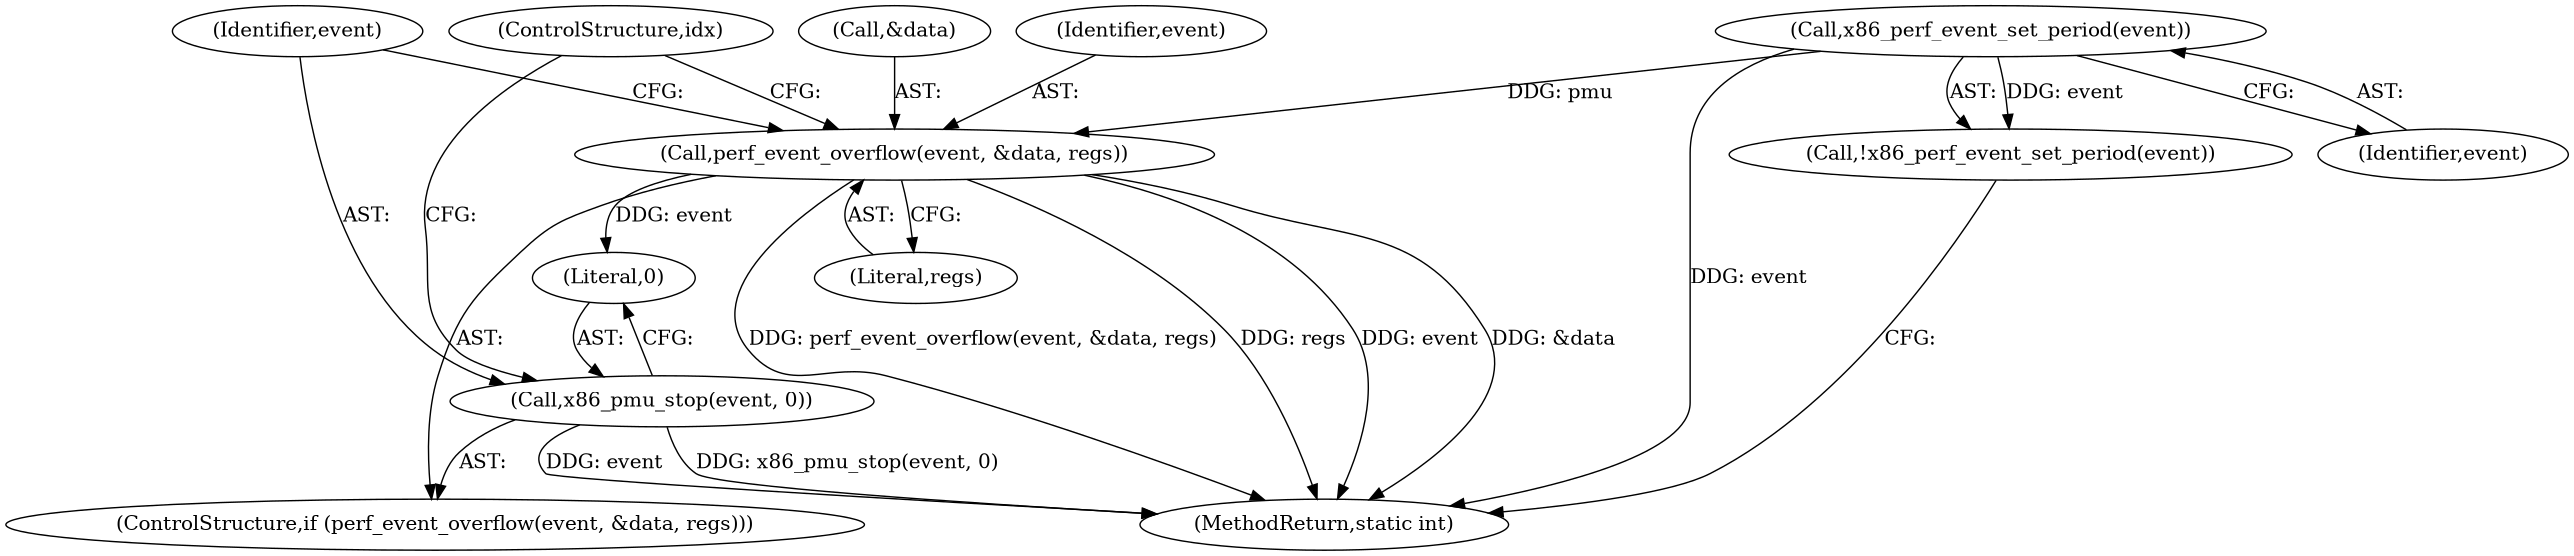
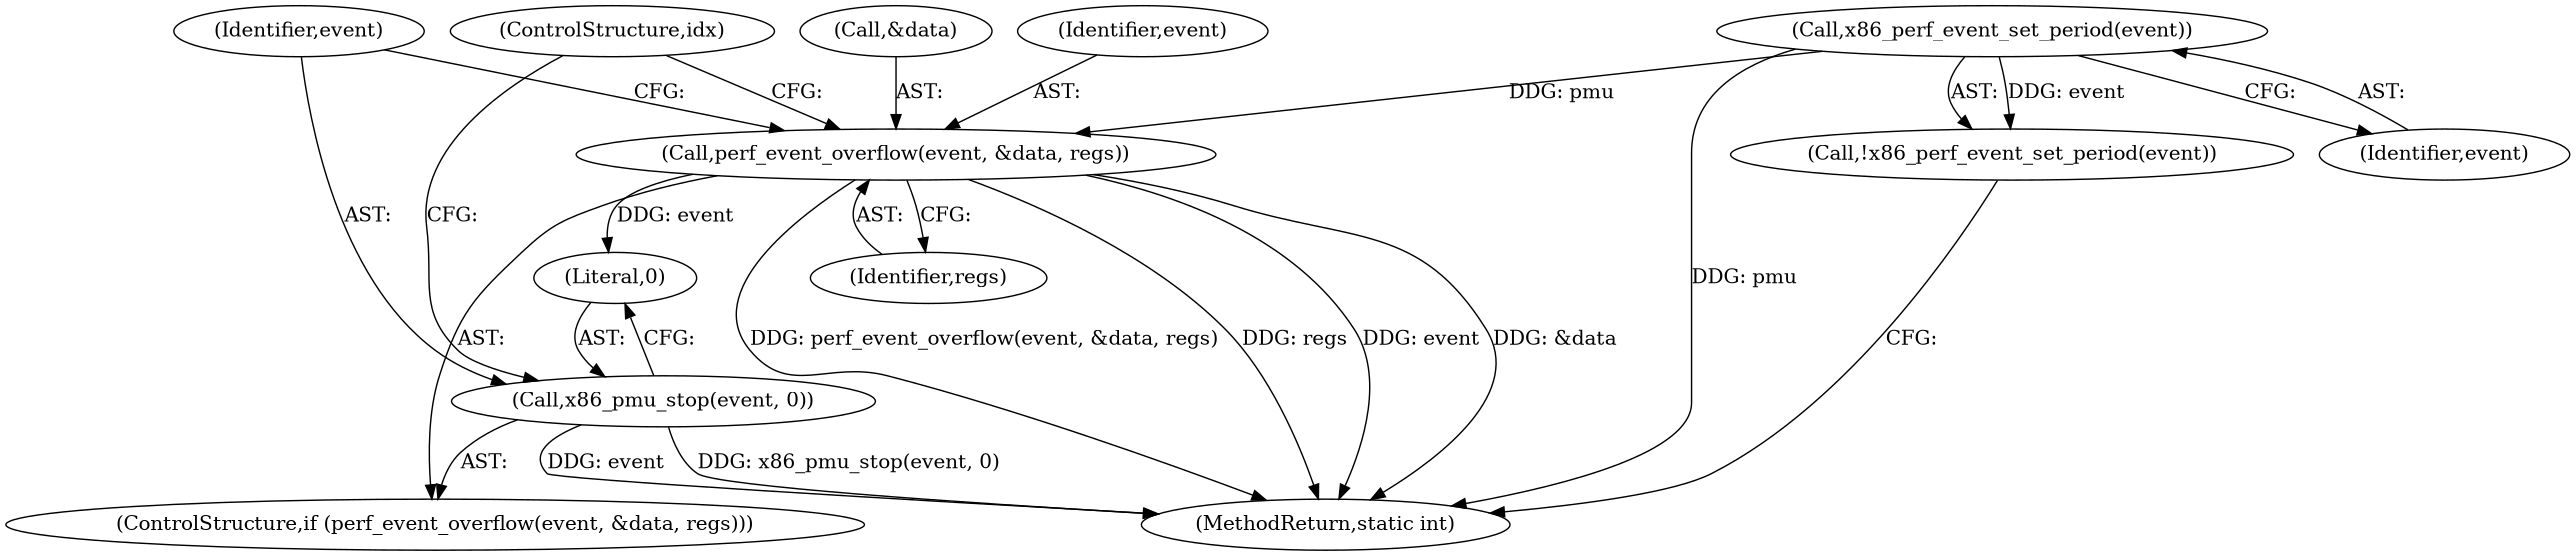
node "(Literal,regs)": label "(Literal,regs)" -> "(Identifier,regs)"
edge "(Call,x86_perf_event_set_period(event))" -> "(MethodReturn,static int)": label "DDG: event" -> "DDG: pmu"
